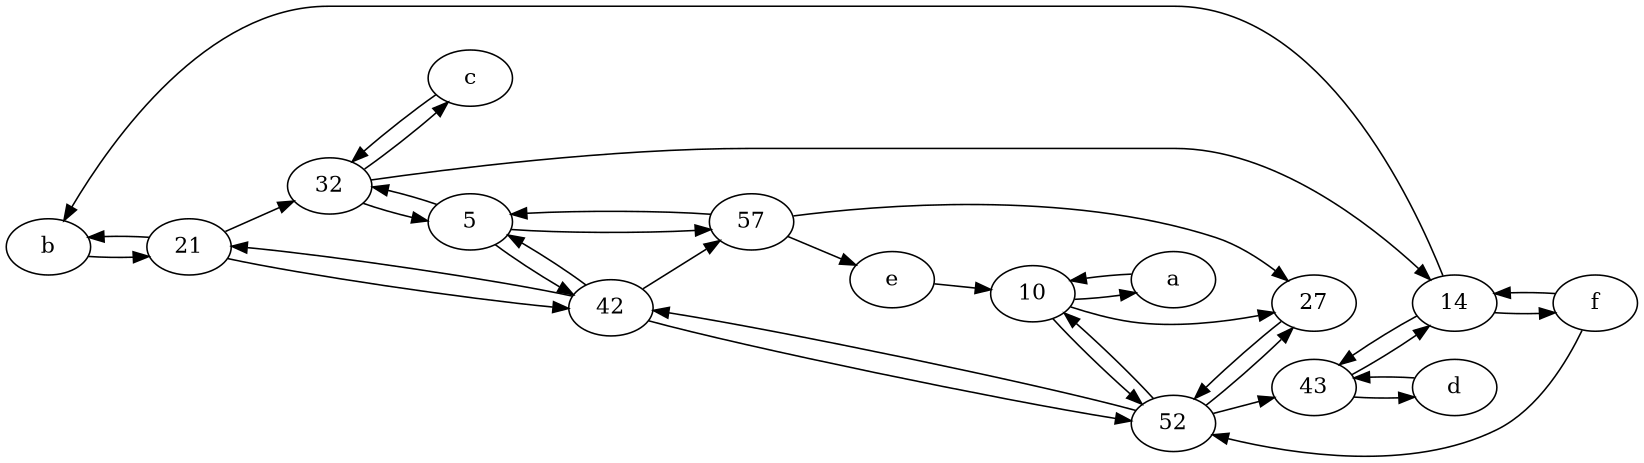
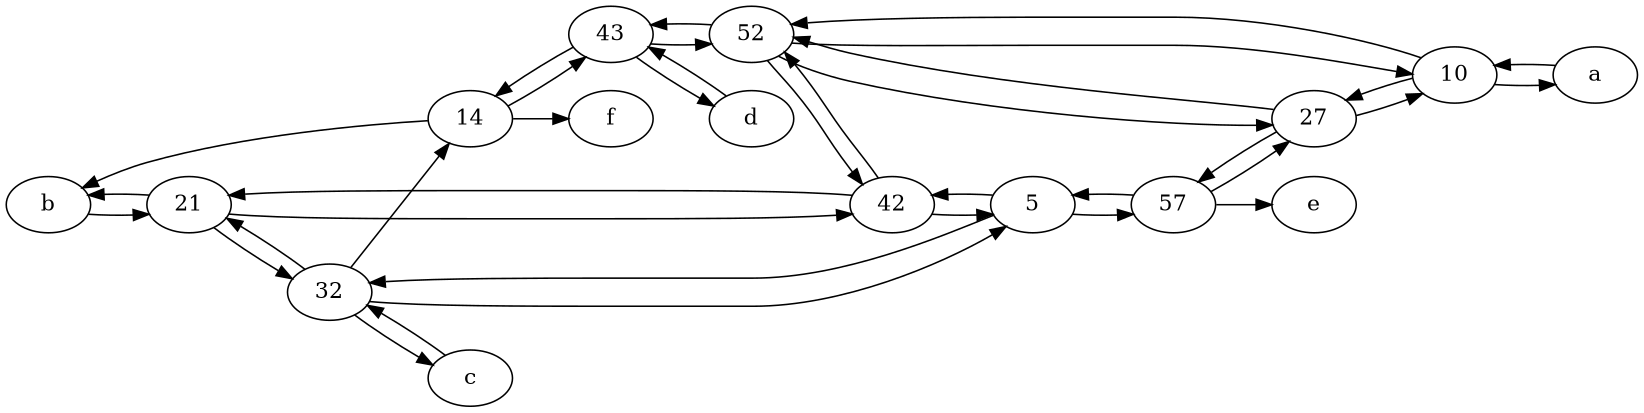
edge "32" -> "21": added
edge "42" -> "57": now "27" -> "57"
edge "e" -> "10": now "27" -> "10"
edge "f" -> "14": removed
edge "f" -> "52": now "43" -> "52"
